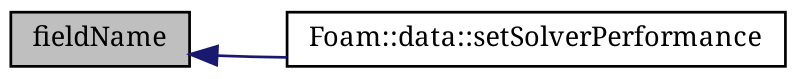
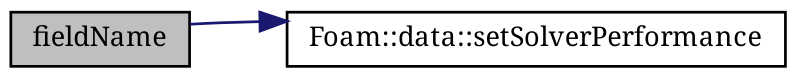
edge "Foam::data::setSolverPerformance" -> "fieldName": reversed
